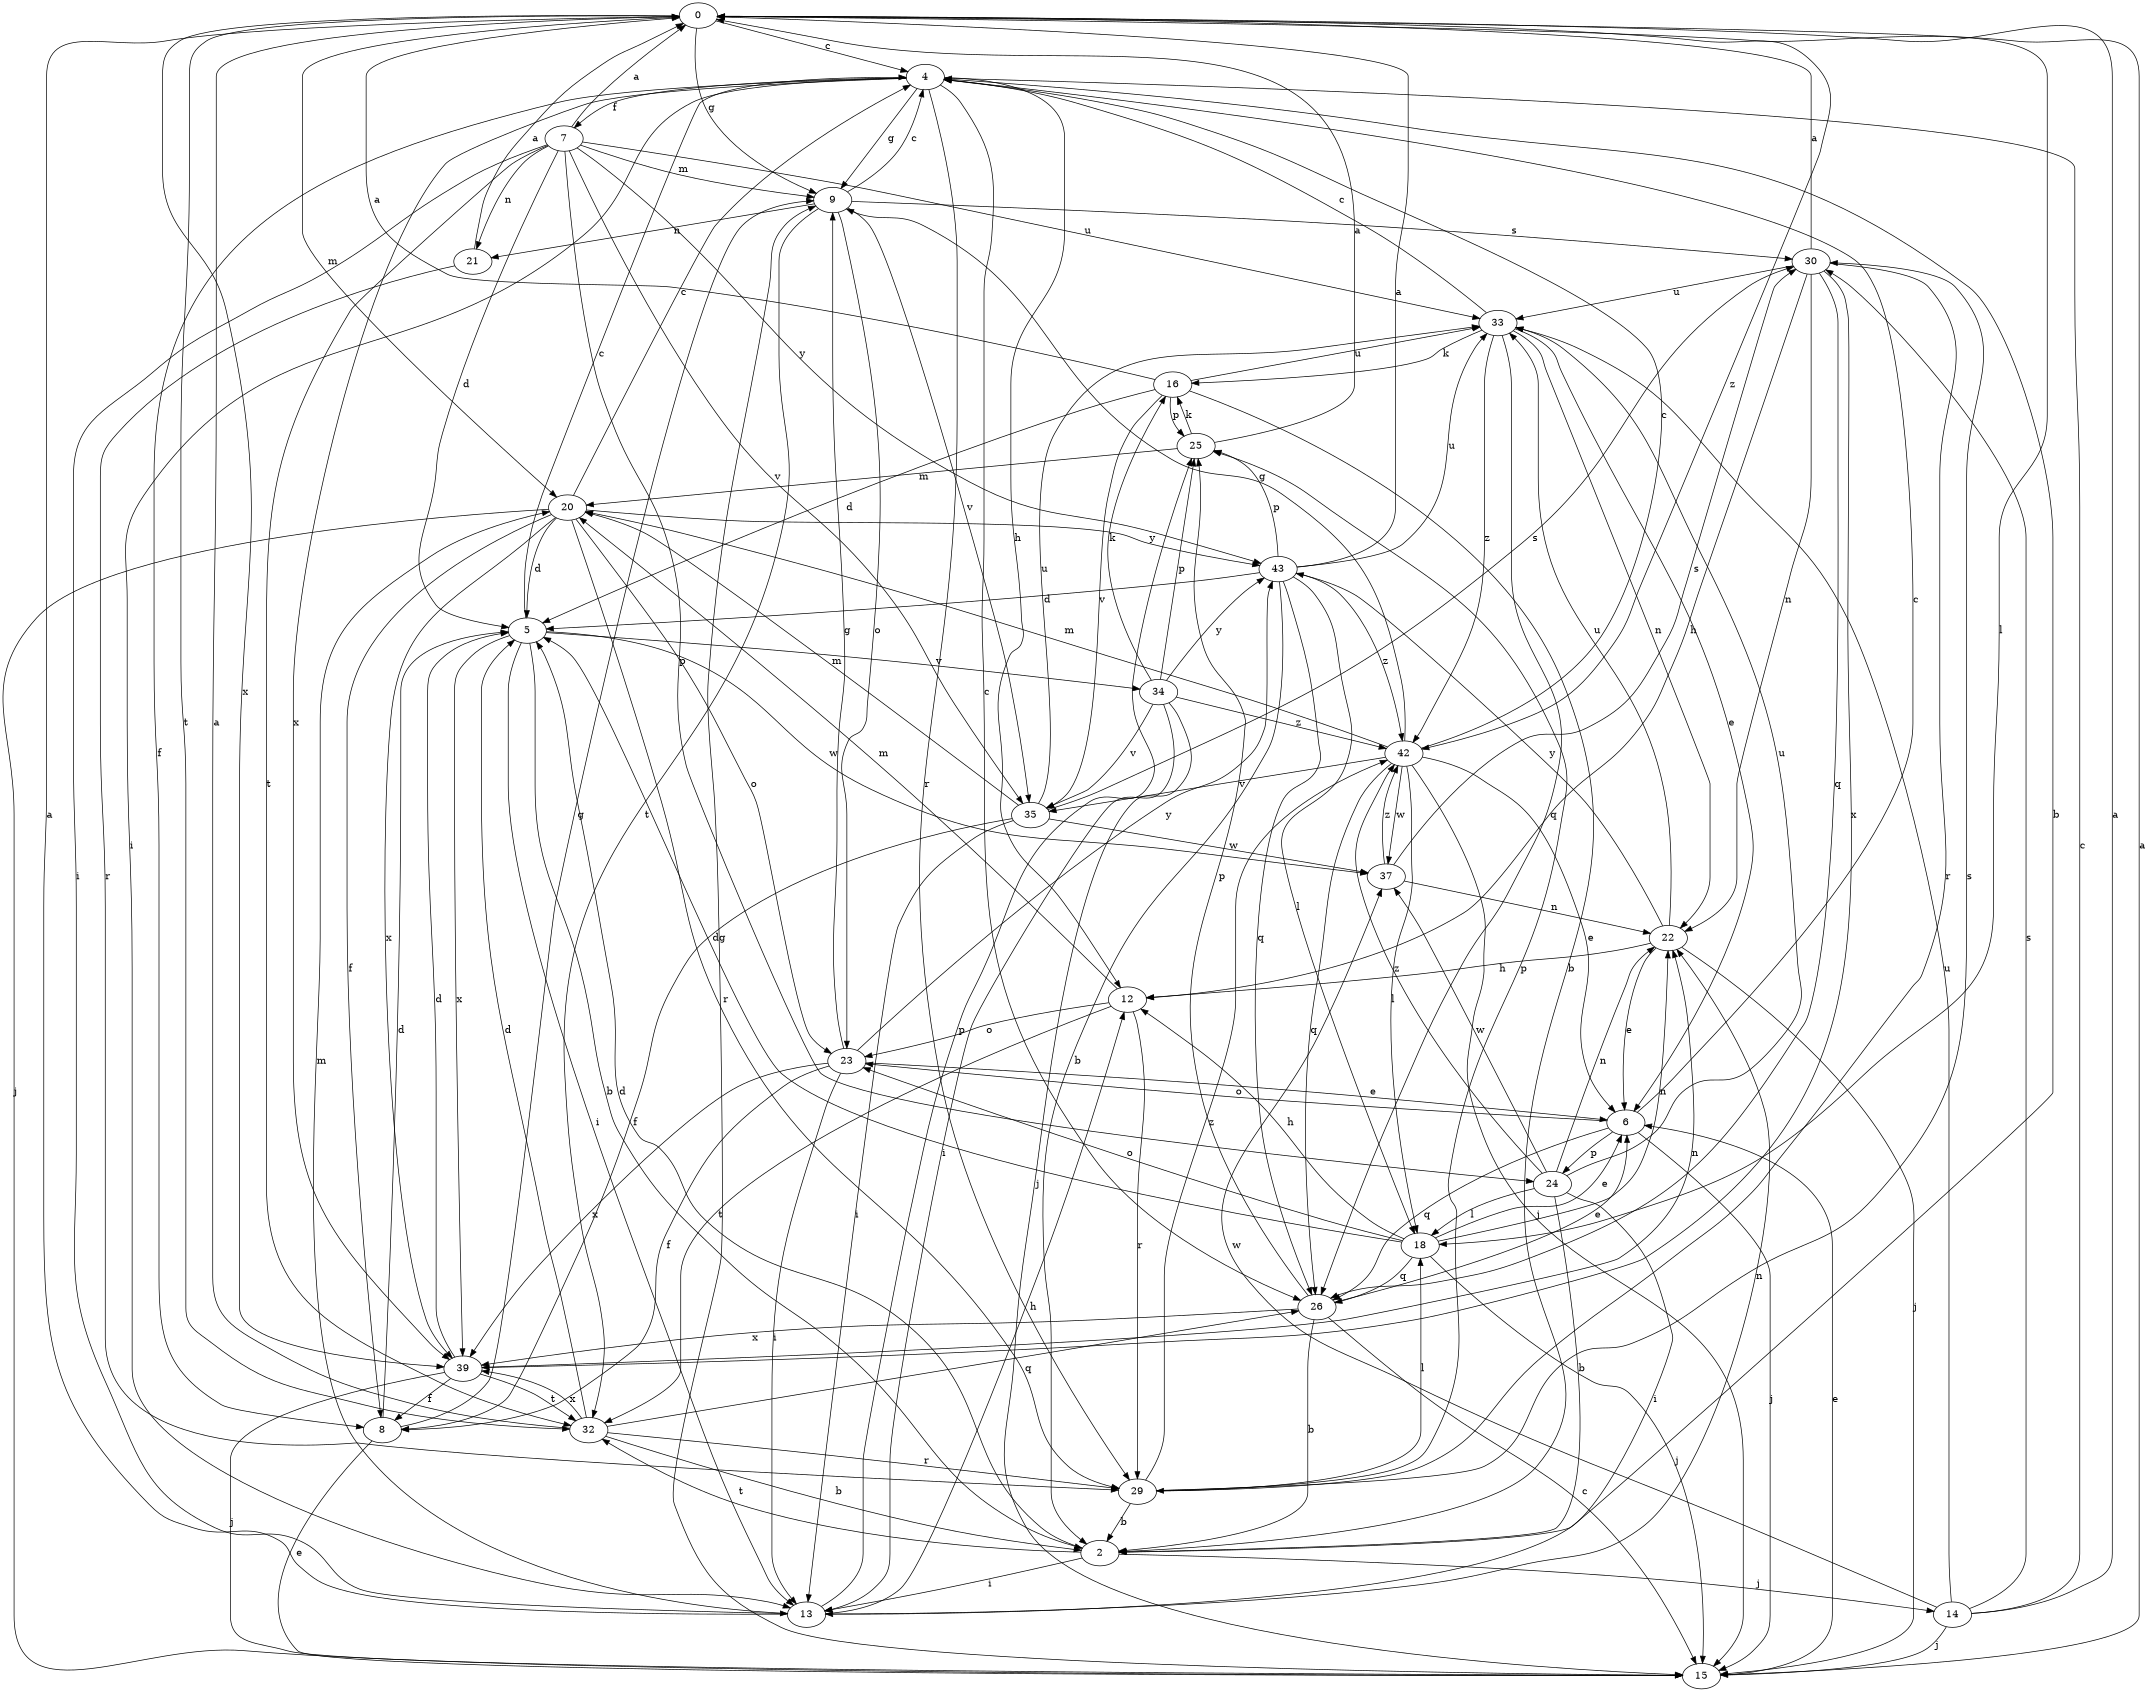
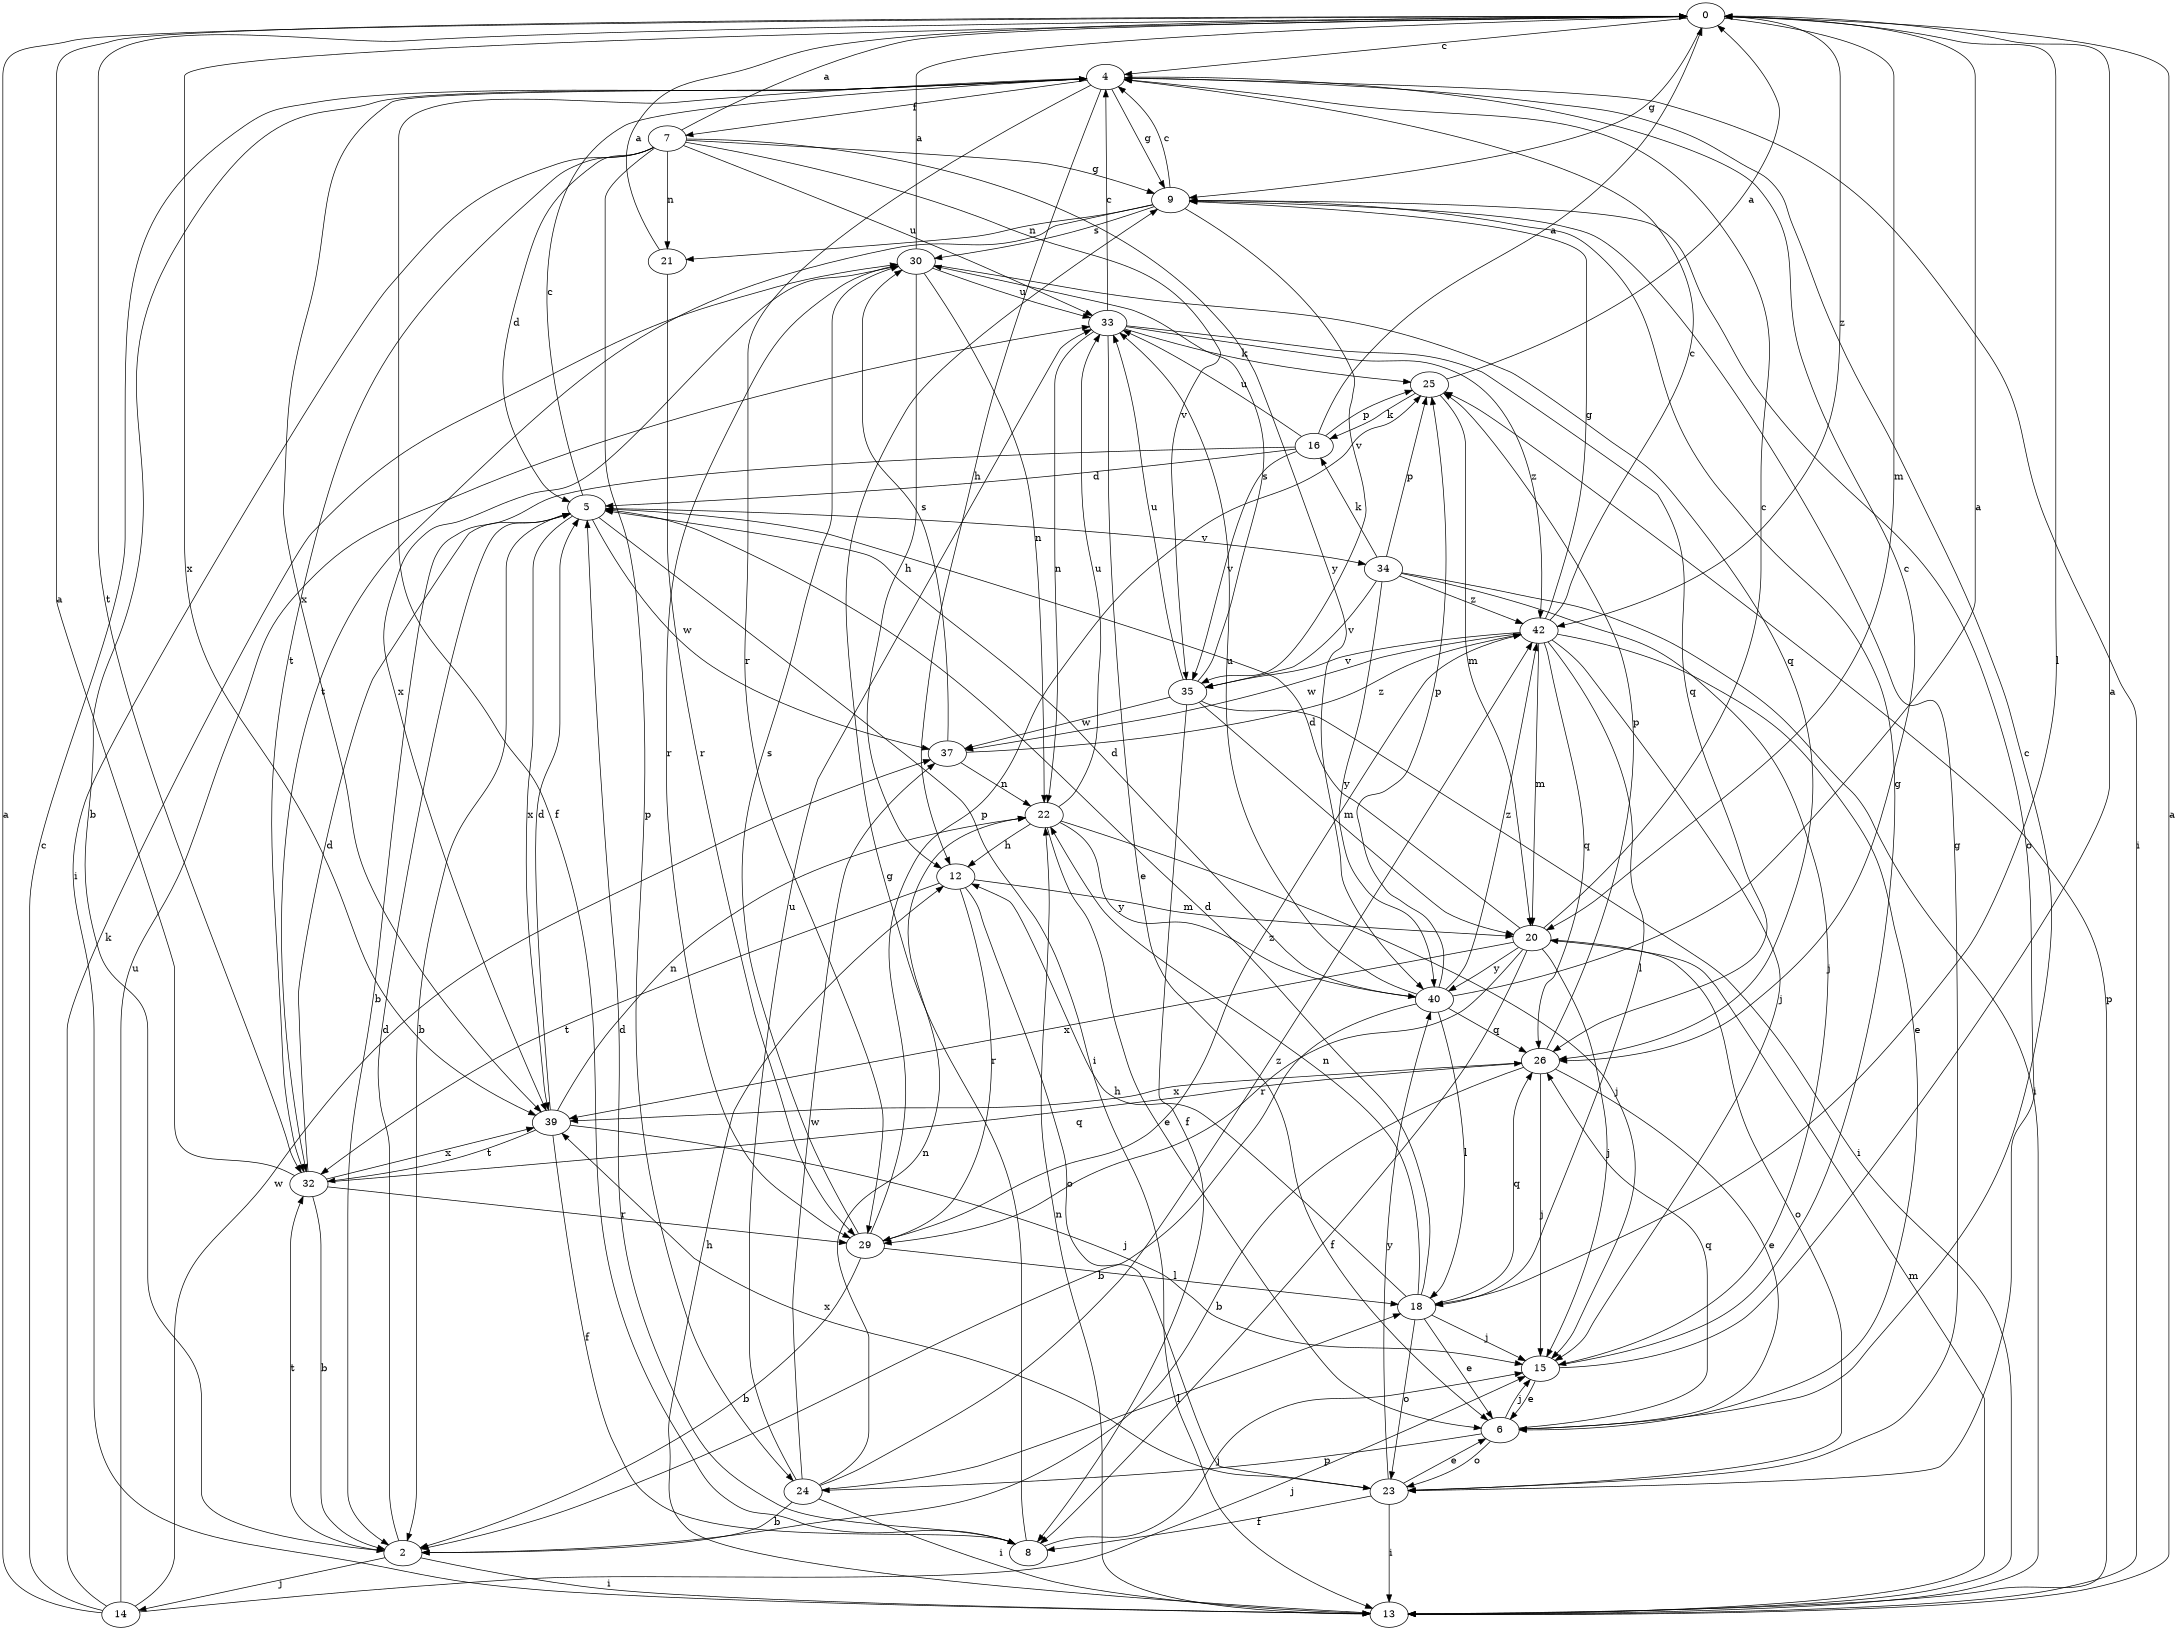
edge "7" -> "9": label "m" -> "g"
edge "33" -> "16": now "33" -> "25"
node "43": label "43" -> "40"
edge "14" -> "30": label "s" -> "k"
edge "26" -> "15": label "c" -> "j"
edge "8" -> "15": label "e" -> "j"
